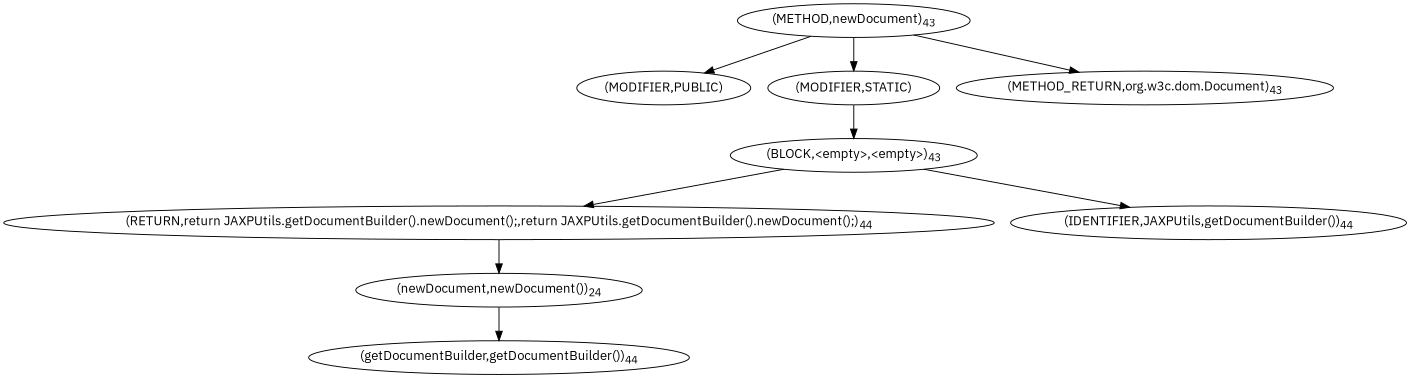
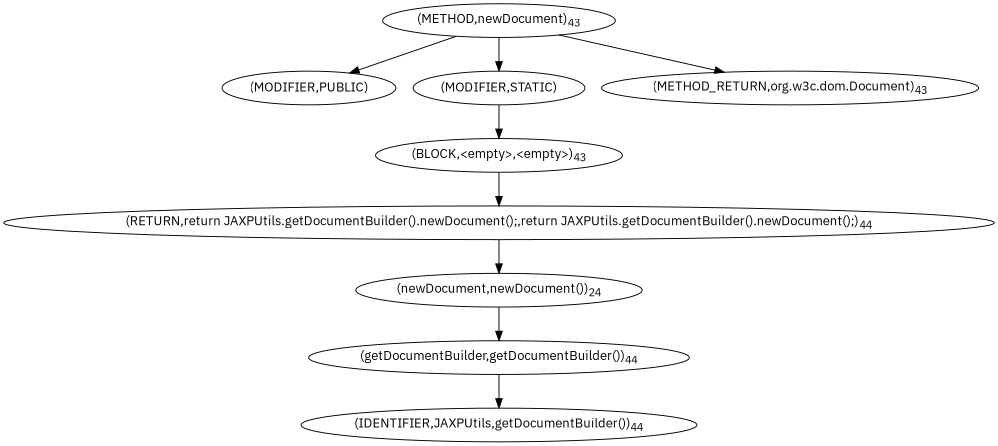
edge "(BLOCK,<empty>,<empty>)" -> "(IDENTIFIER,JAXPUtils,getDocumentBuilder())": now "(getDocumentBuilder,getDocumentBuilder())" -> "(IDENTIFIER,JAXPUtils,getDocumentBuilder())"
